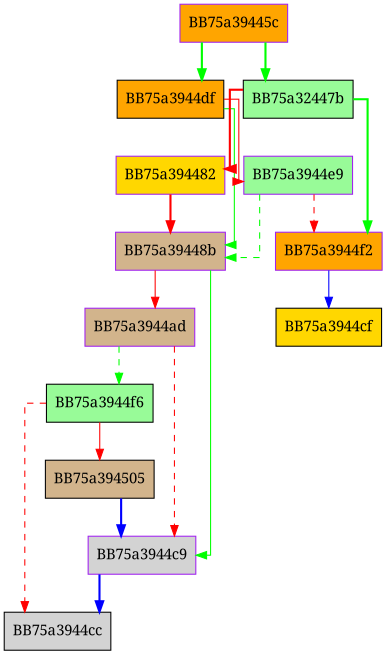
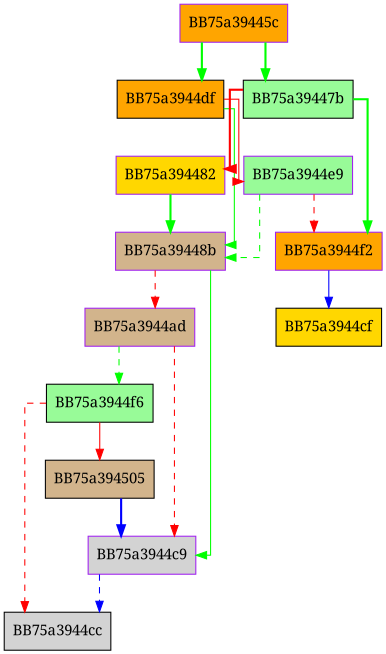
node "BB75a32447b": label "BB75a32447b" -> "BB75a39447b"
edge "BB75a394482" -> "BB75a39448b": color red -> green
edge "BB75a39448b" -> "BB75a3944ad": style solid -> dashed
edge "BB75a3944c9" -> "BB75a3944cc": style bold -> dashed
